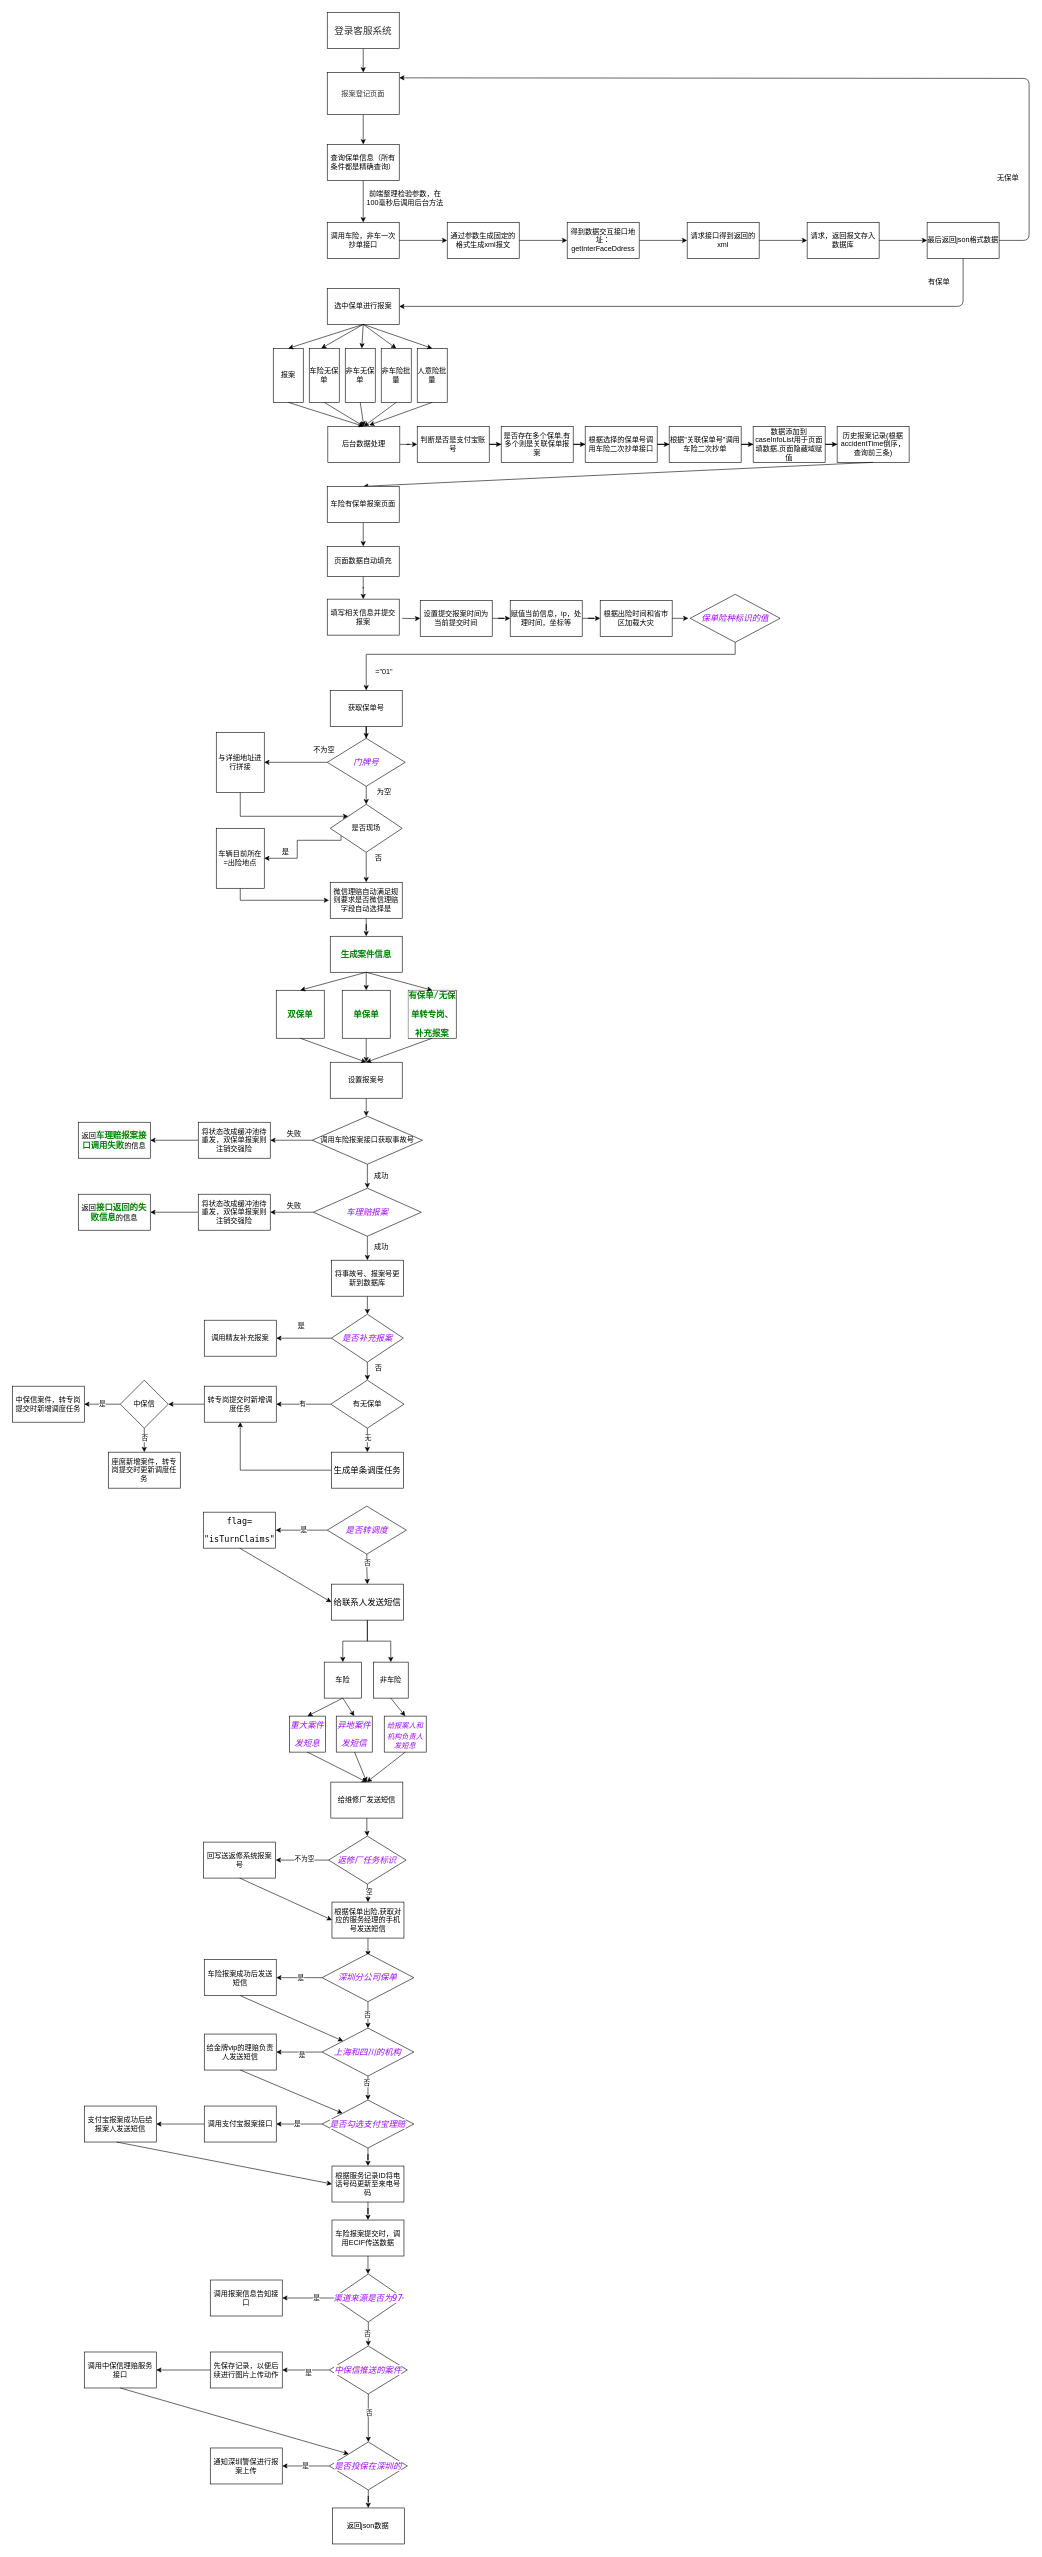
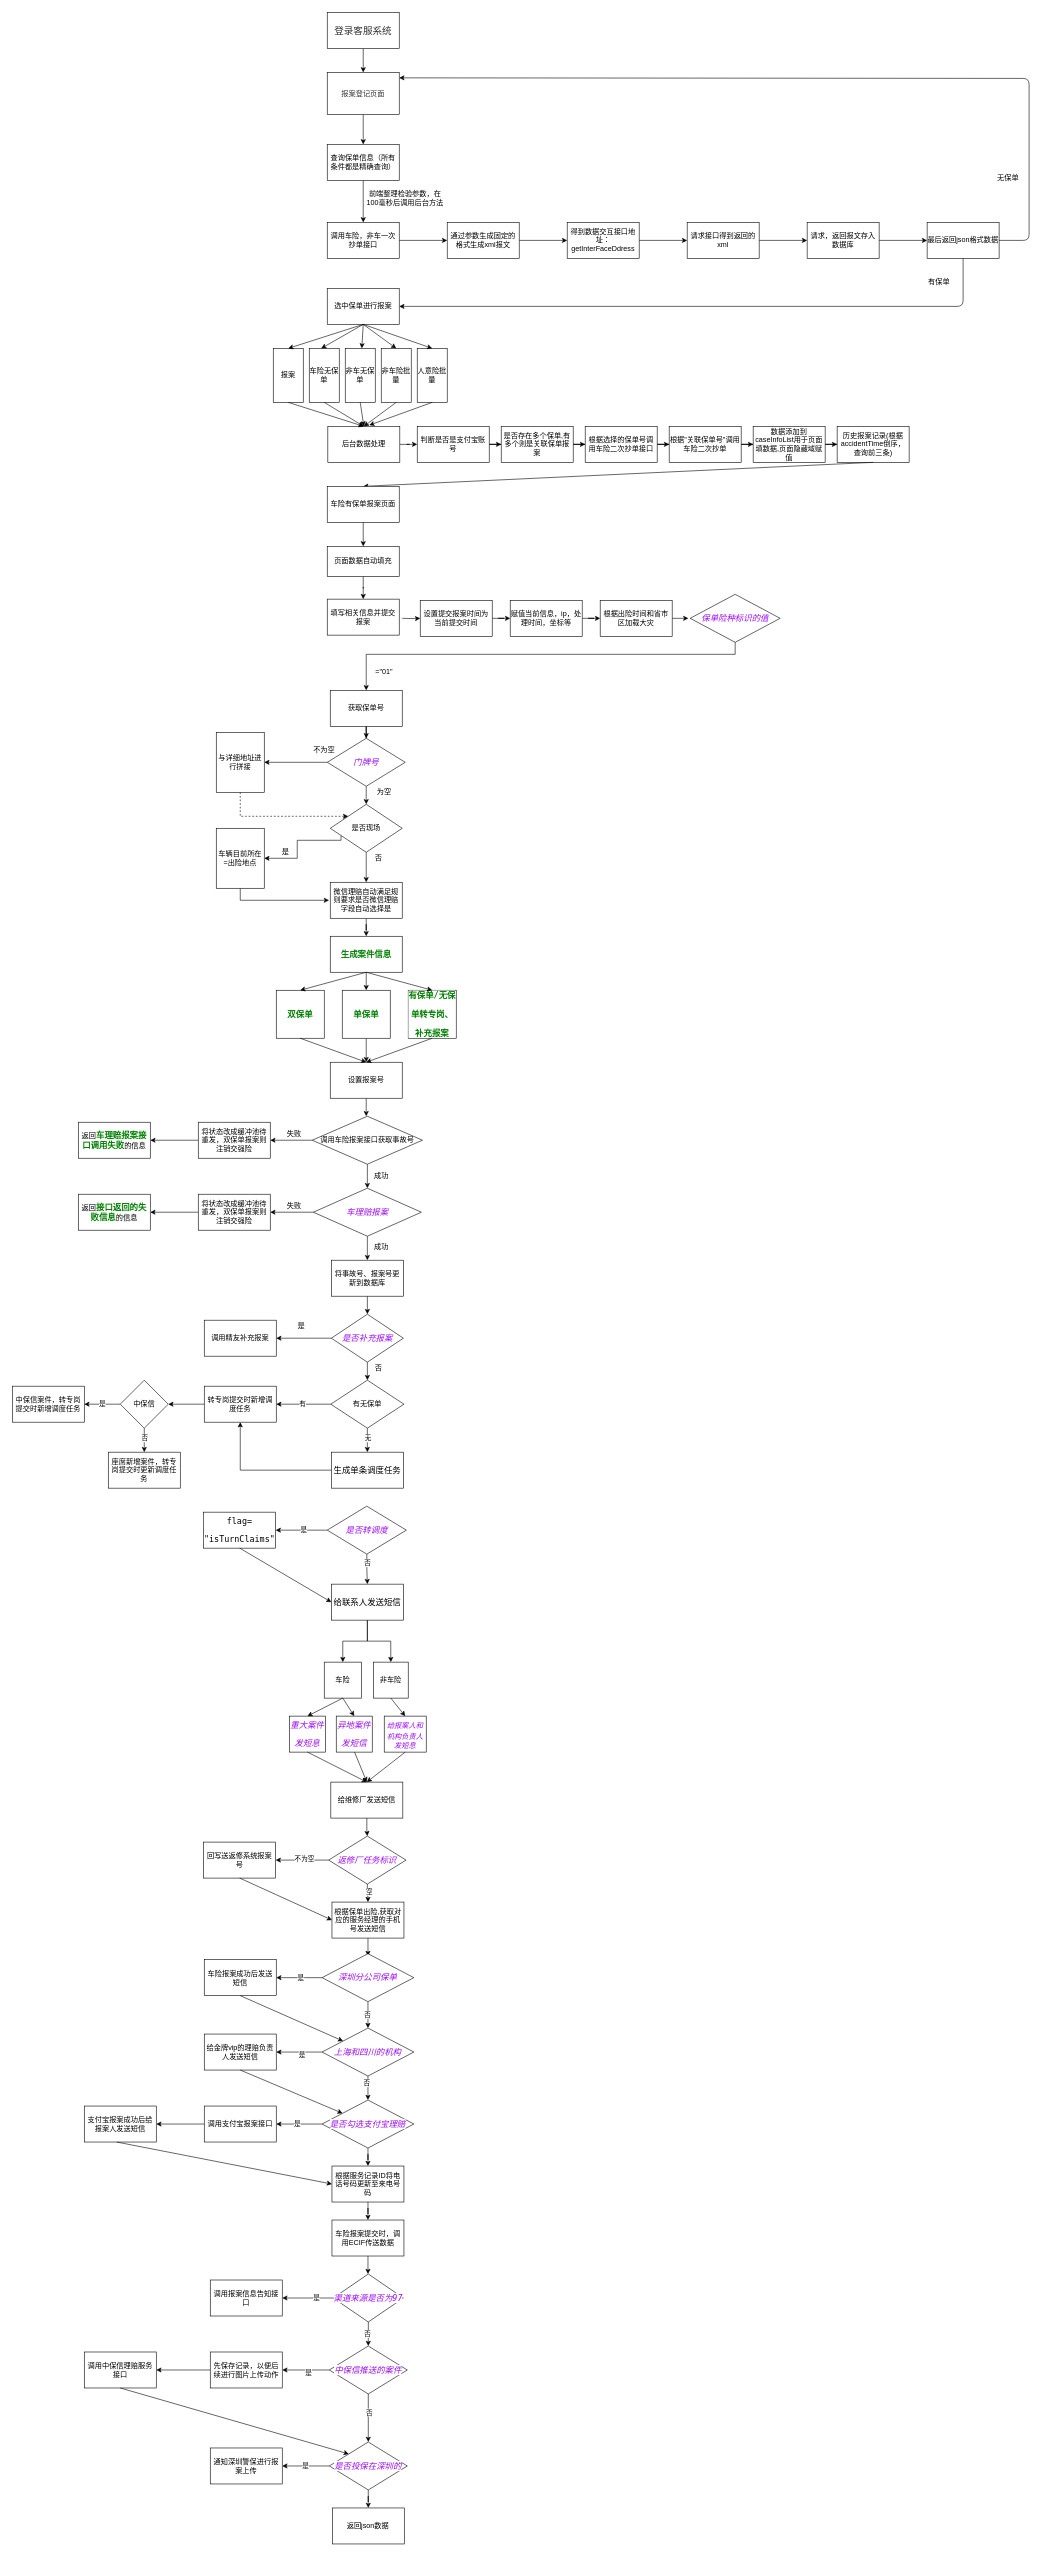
edge "与详细地址进行拼接" -> "是否现场": style solid -> dashed
